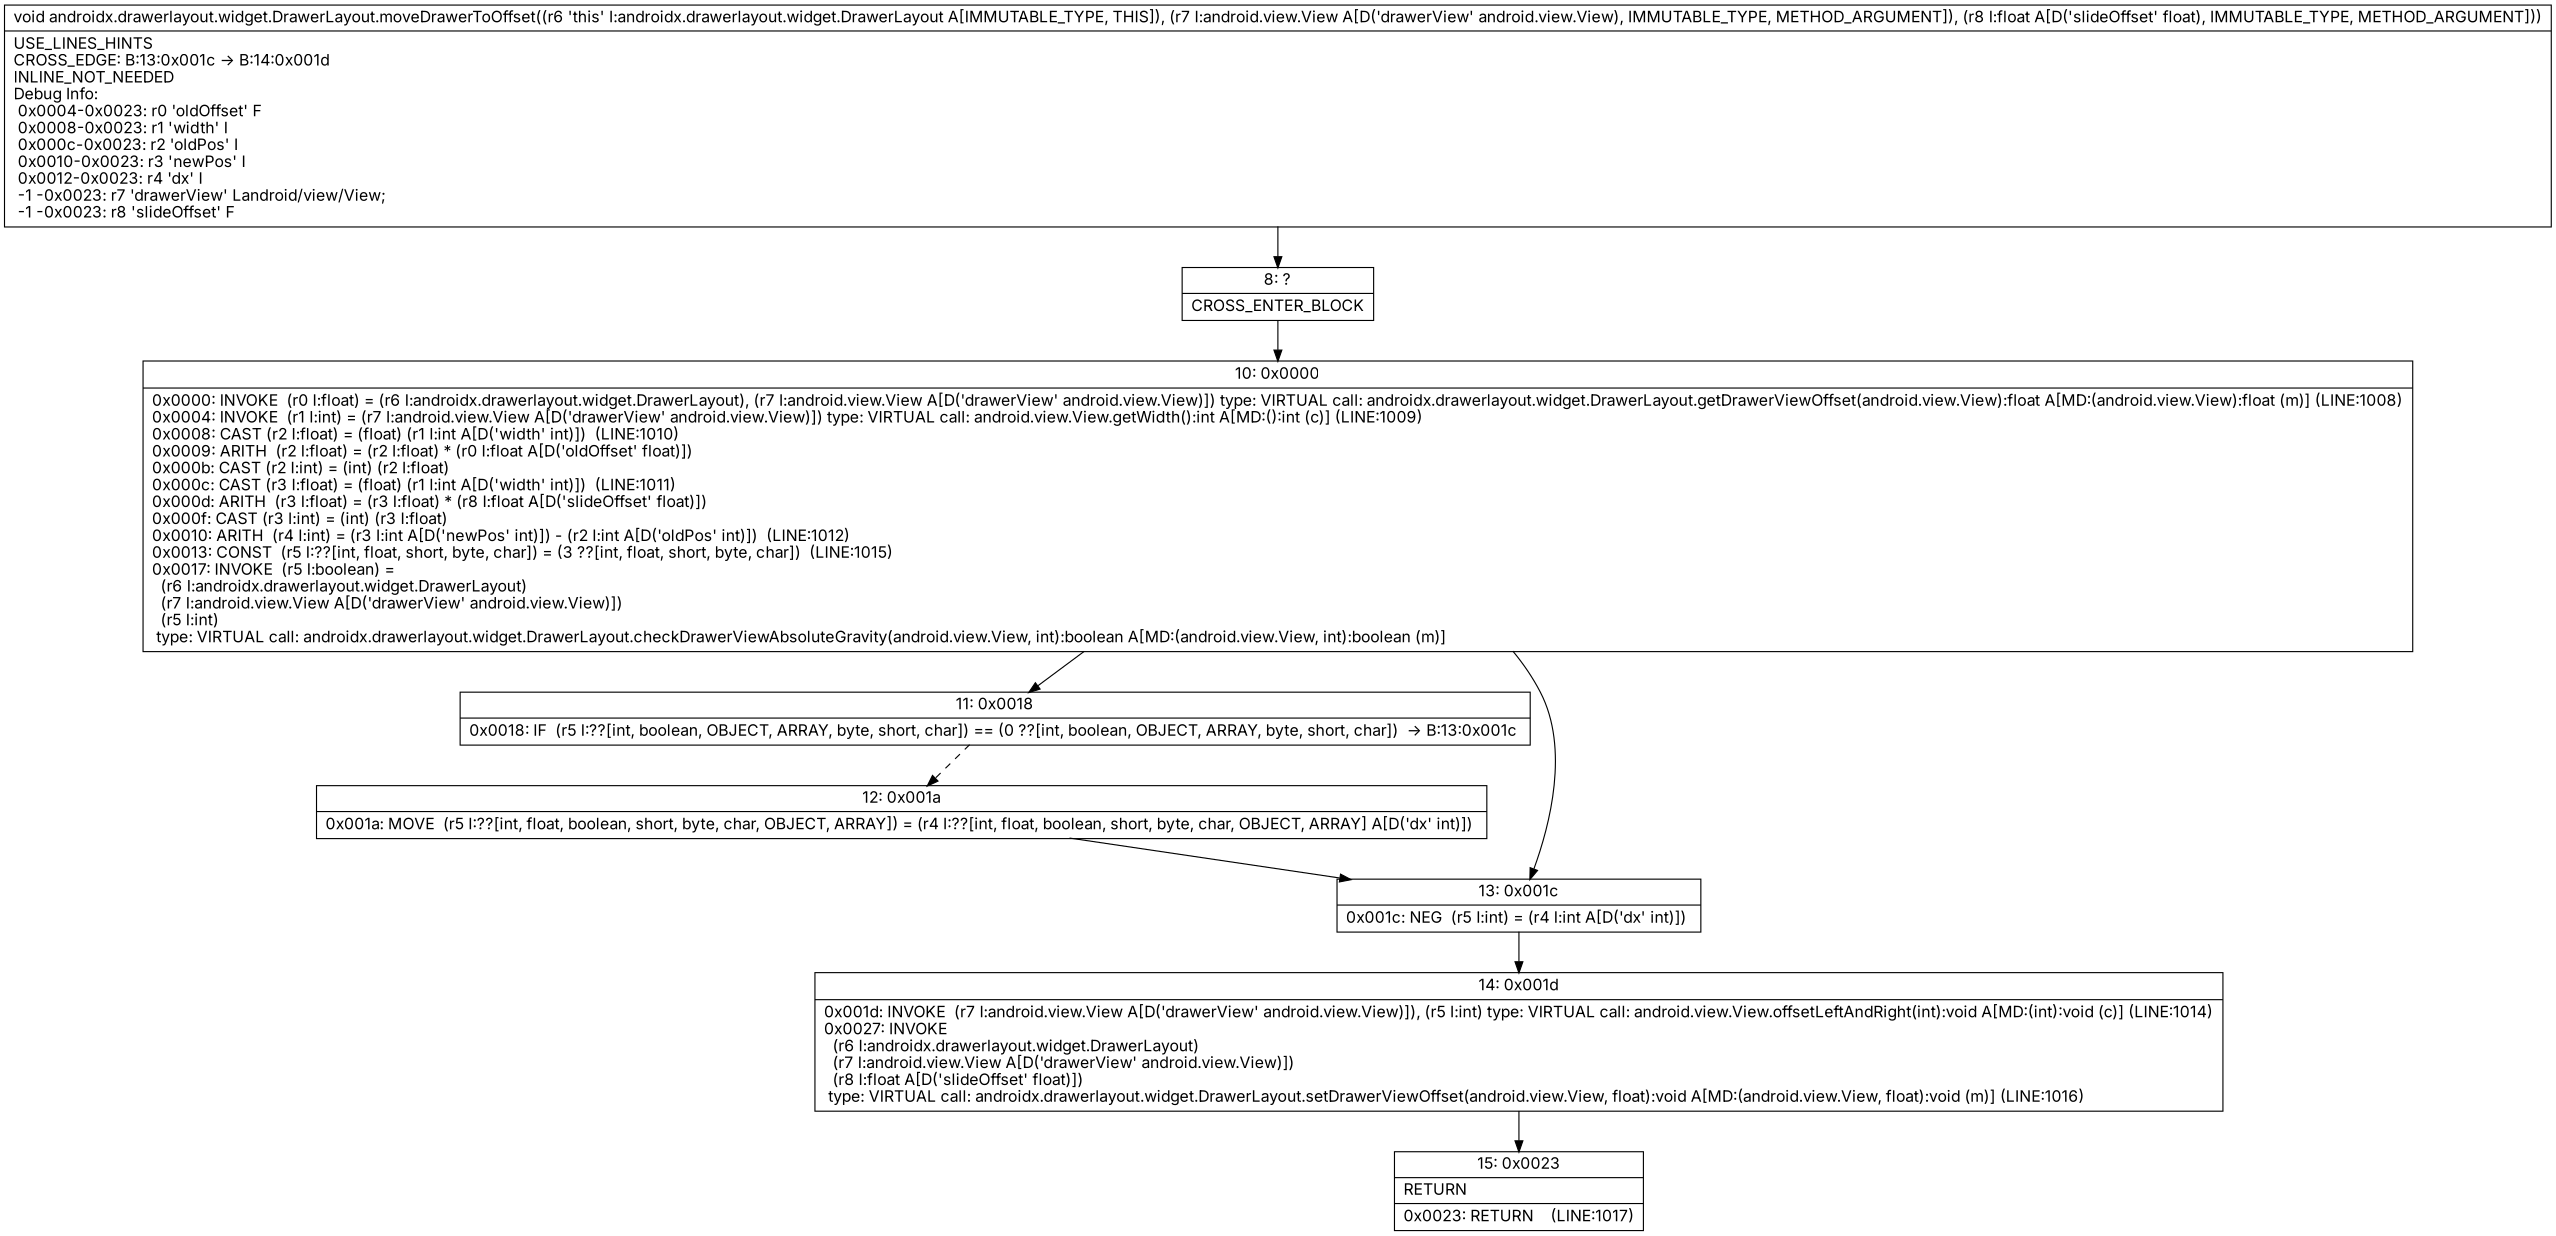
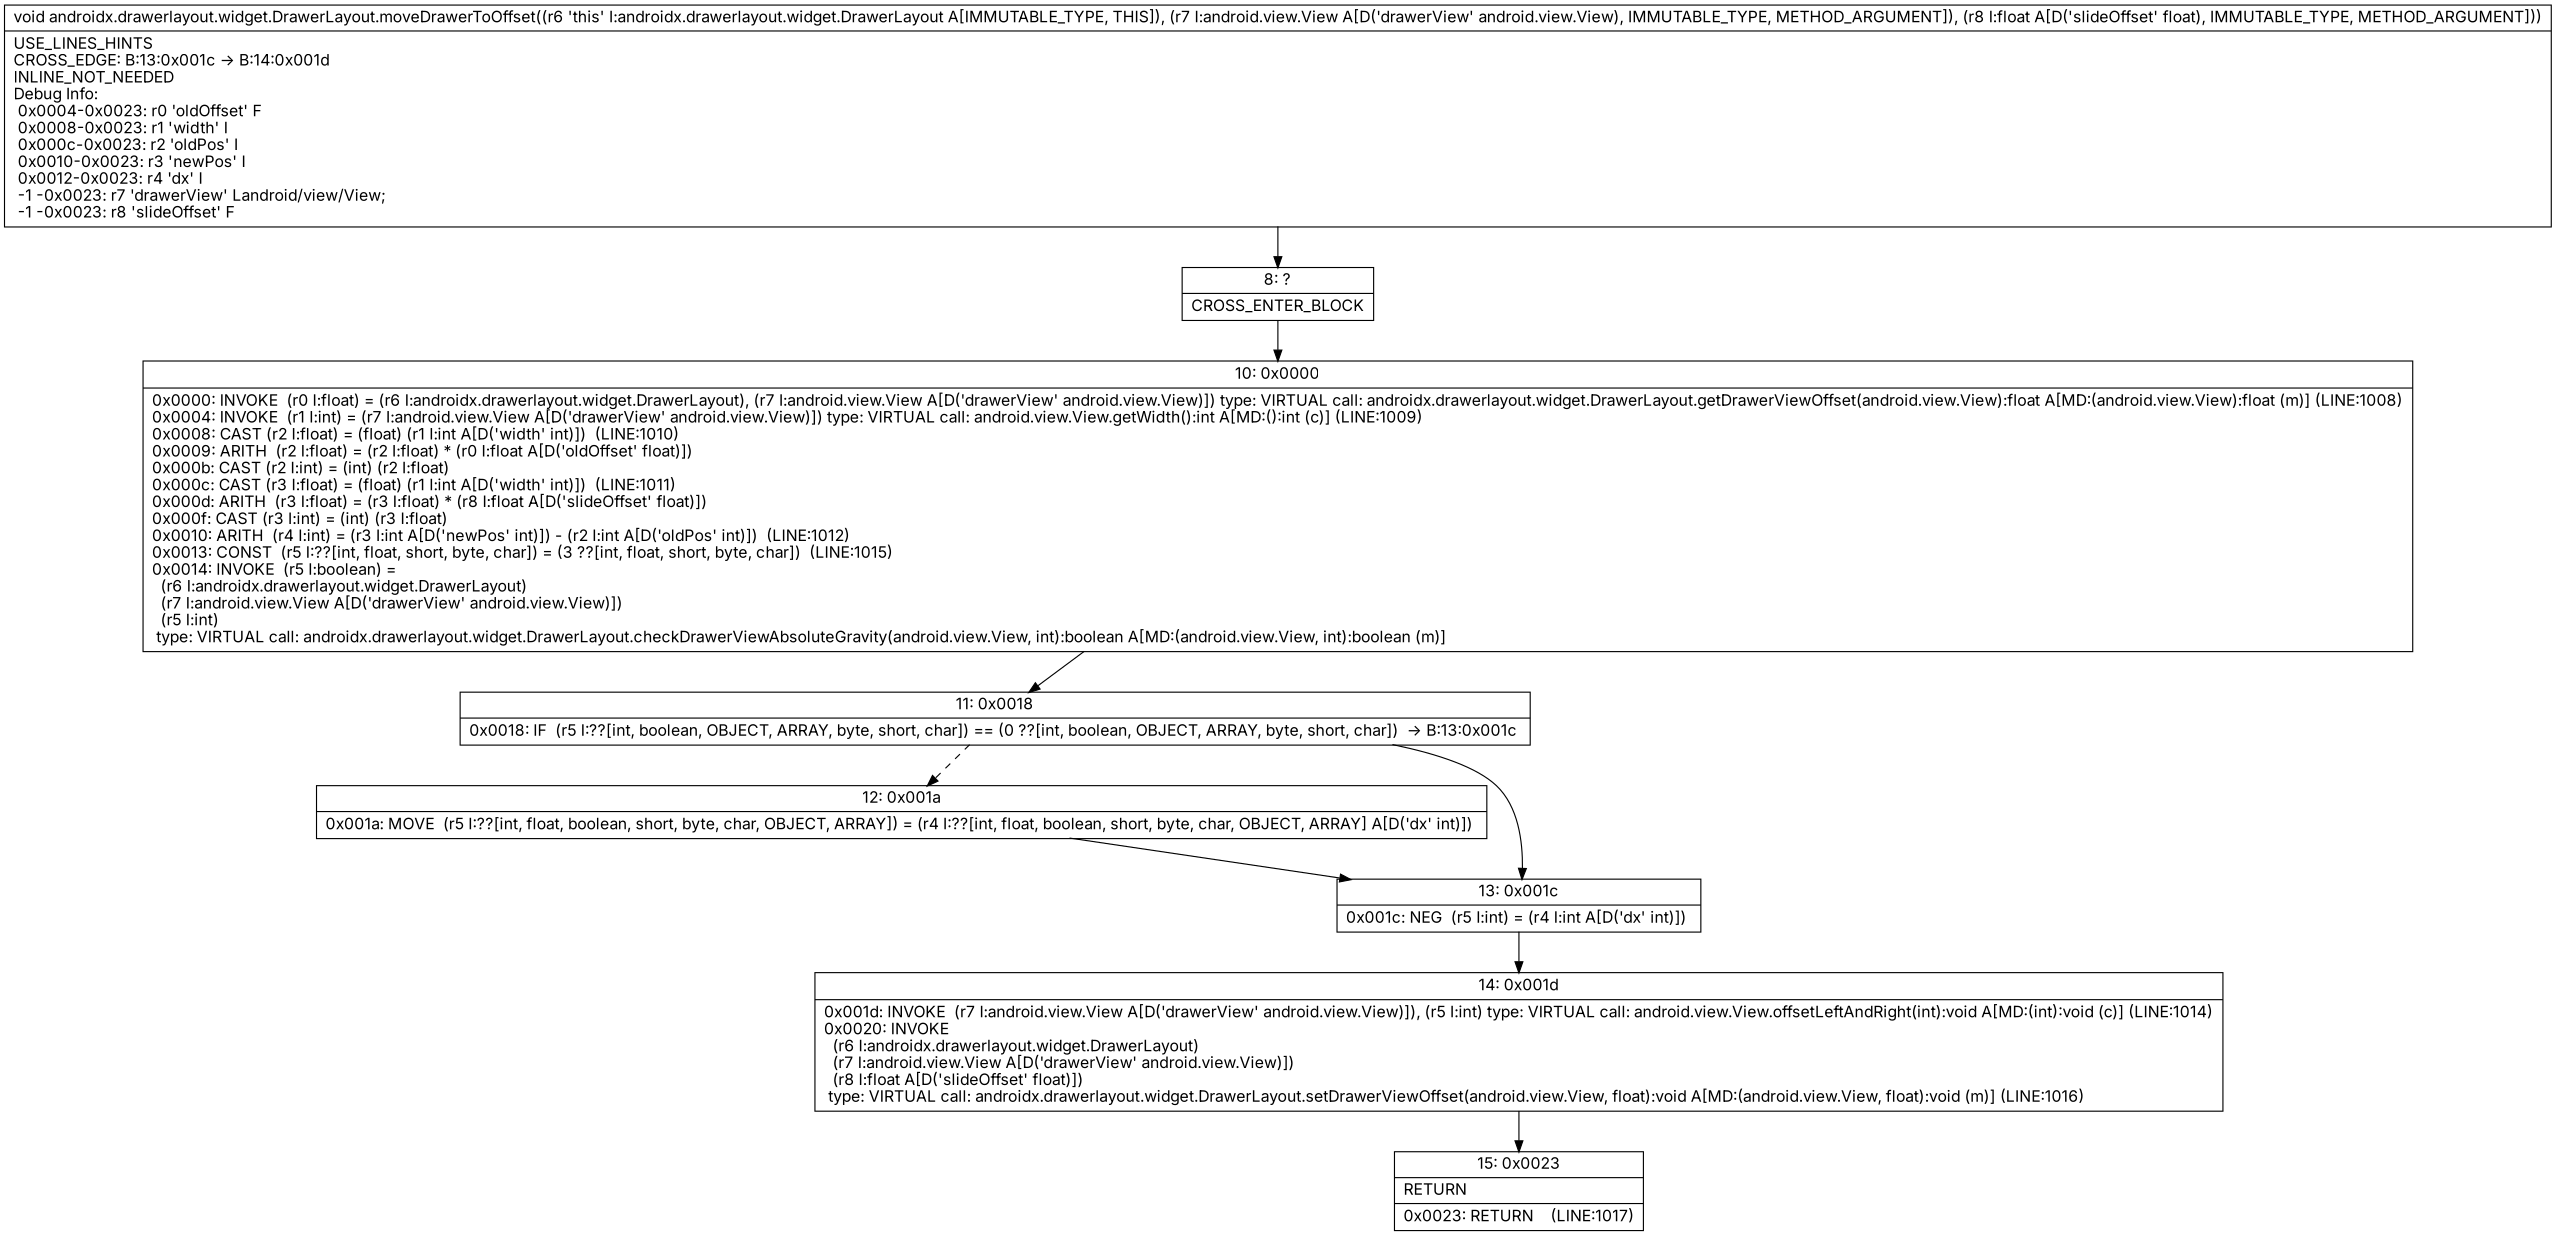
node "10: 0x0000": text "0x0017: INVOKE  (r5 I:boolean) =" -> "0x0014: INVOKE  (r5 I:boolean) ="
edge "10: 0x0000" -> "13: 0x001c": now "11: 0x0018" -> "13: 0x001c"
node "14: 0x001d": text "0x0027: INVOKE" -> "0x0020: INVOKE"
